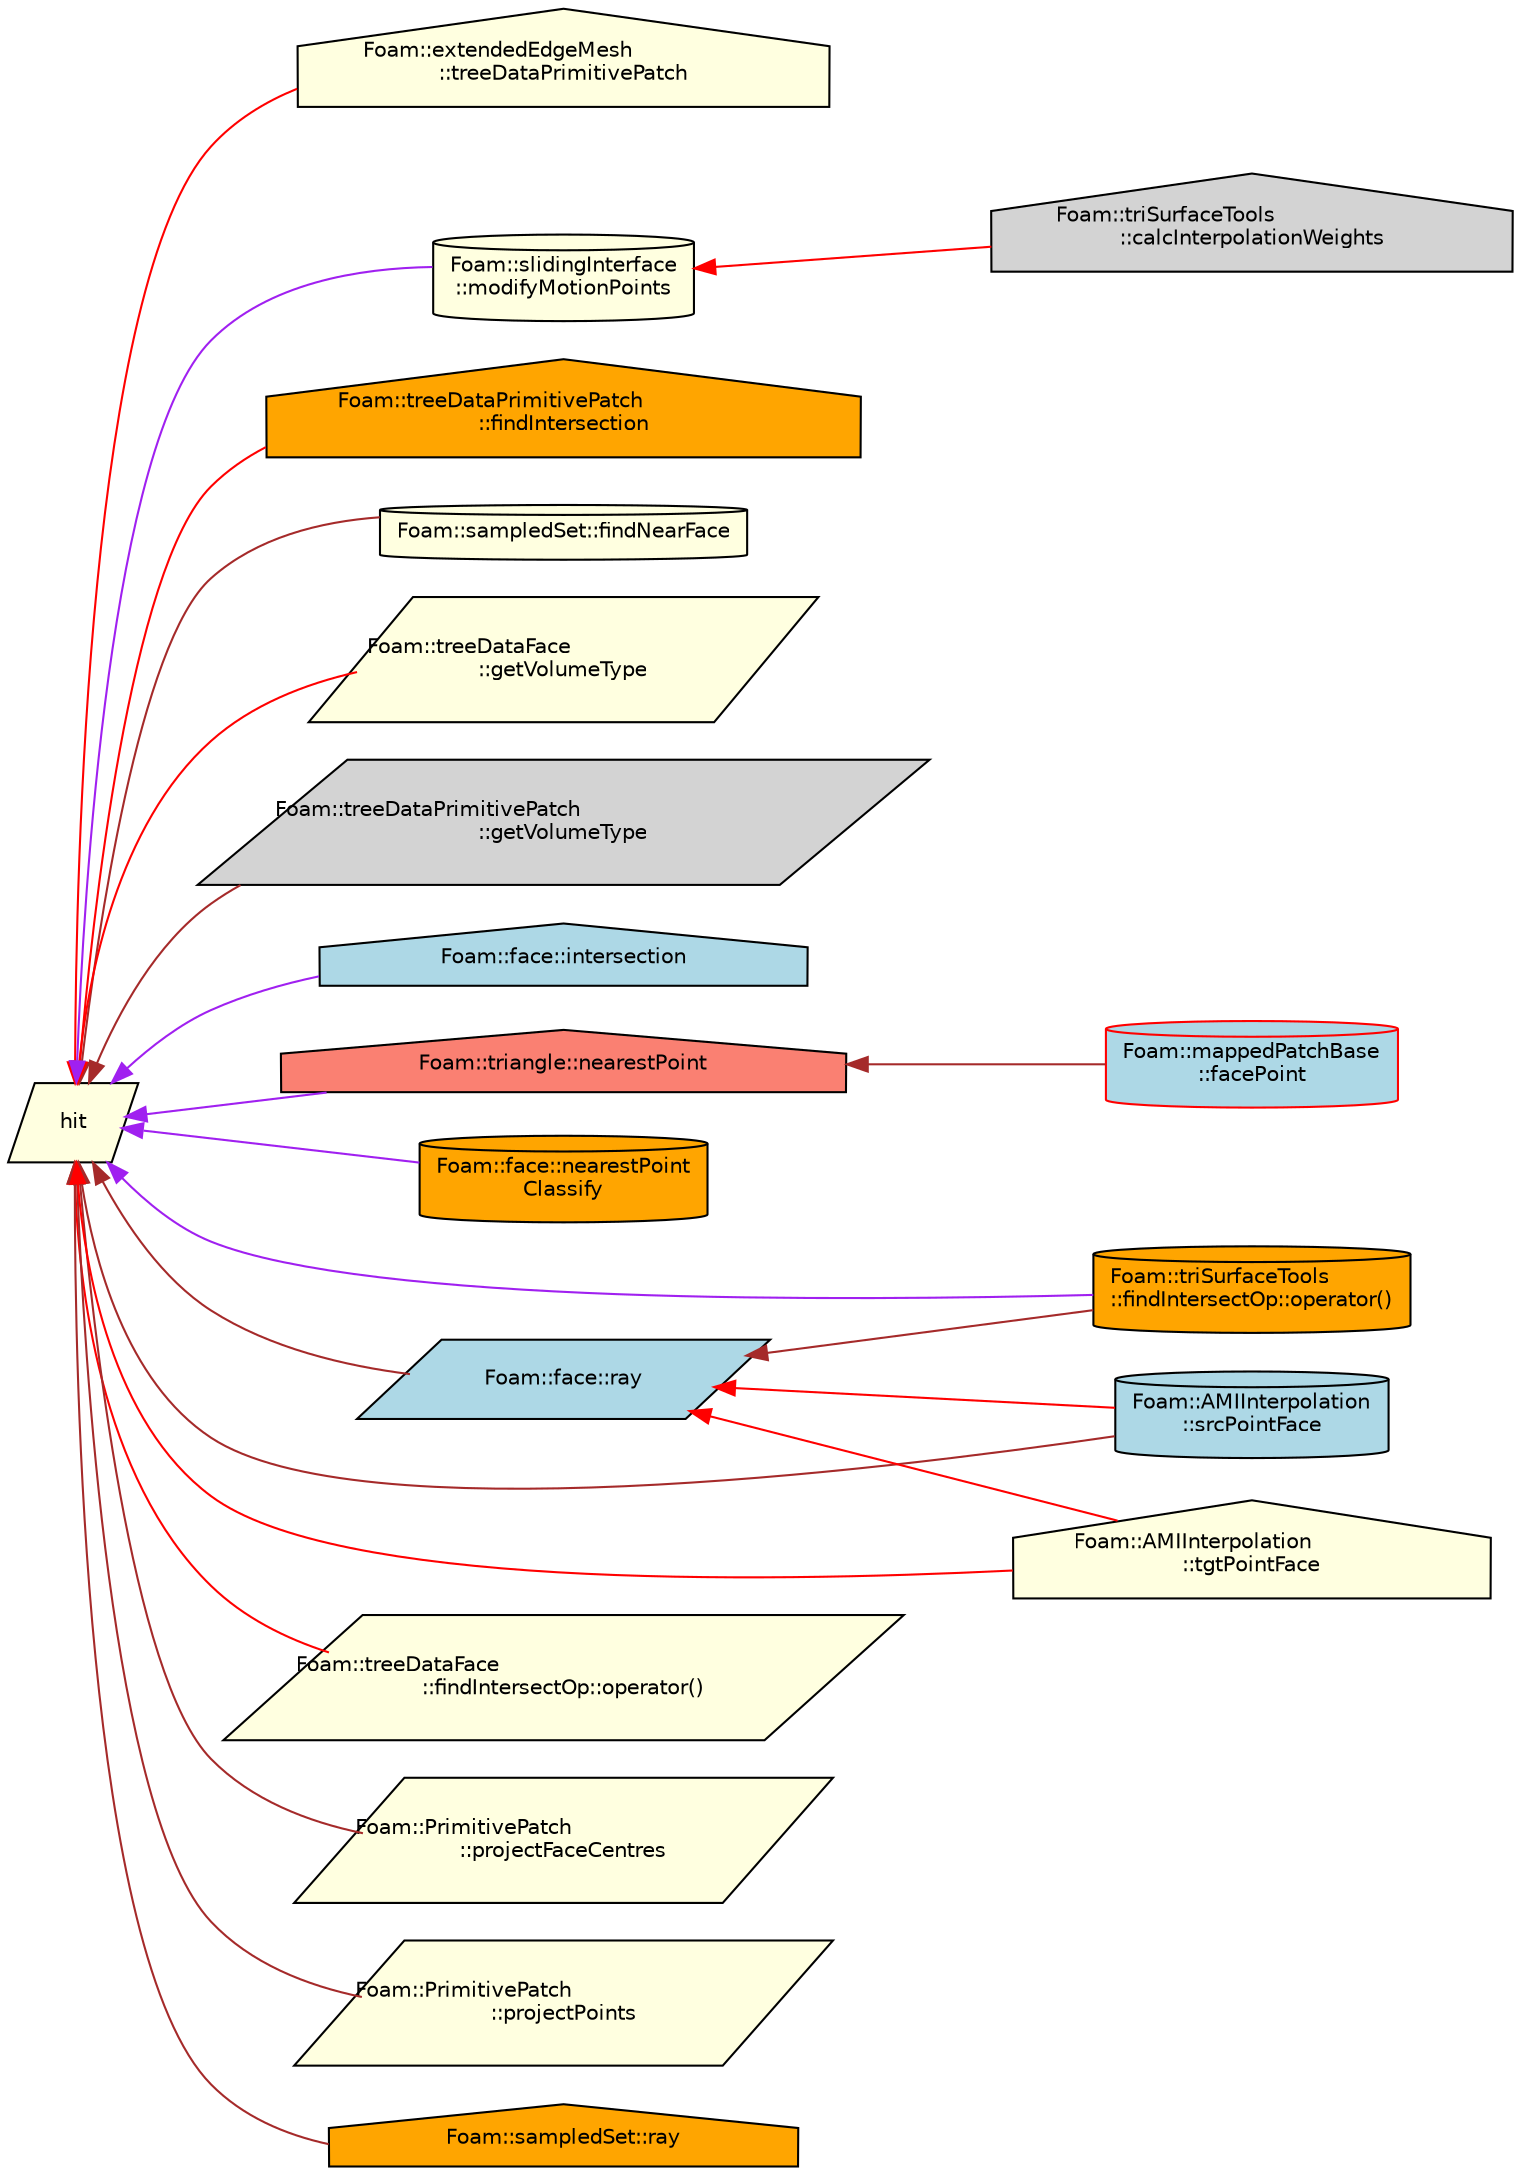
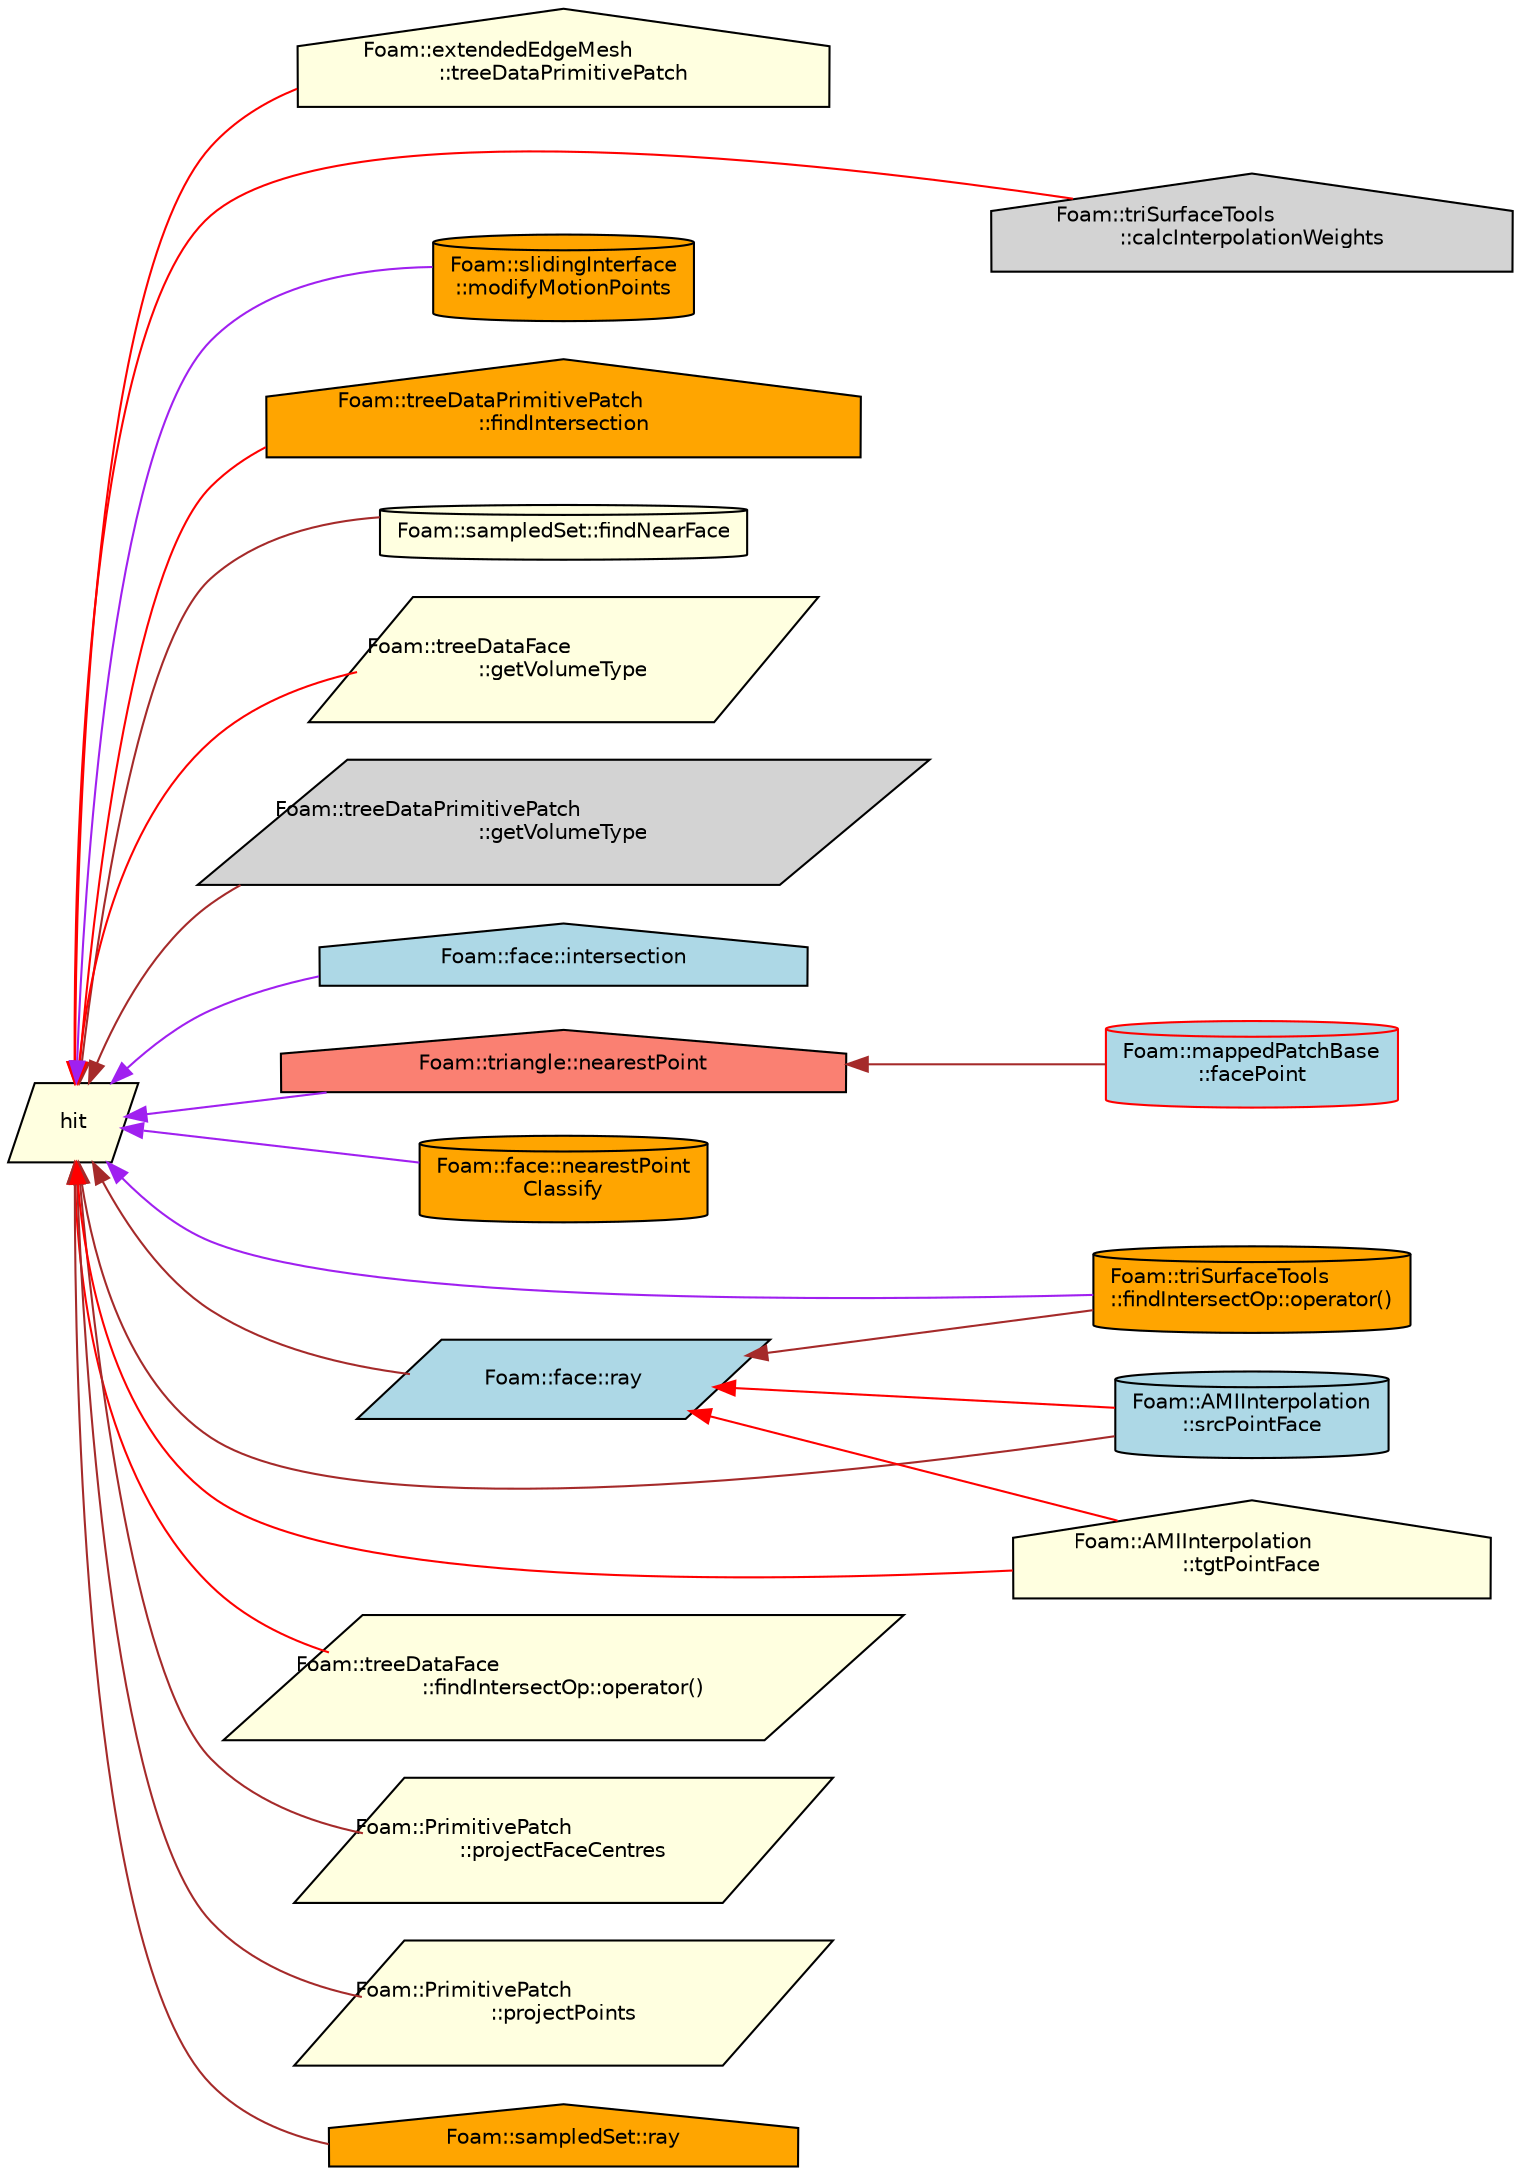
edge "Foam::triSurfaceTools ::calcInterpolationWeights" -> "Foam::slidingInterface ::modifyMotionPoints": now "Foam::triSurfaceTools ::calcInterpolationWeights" -> "hit"
node "Foam::slidingInterface ::modifyMotionPoints": fillcolor lightyellow -> orange
